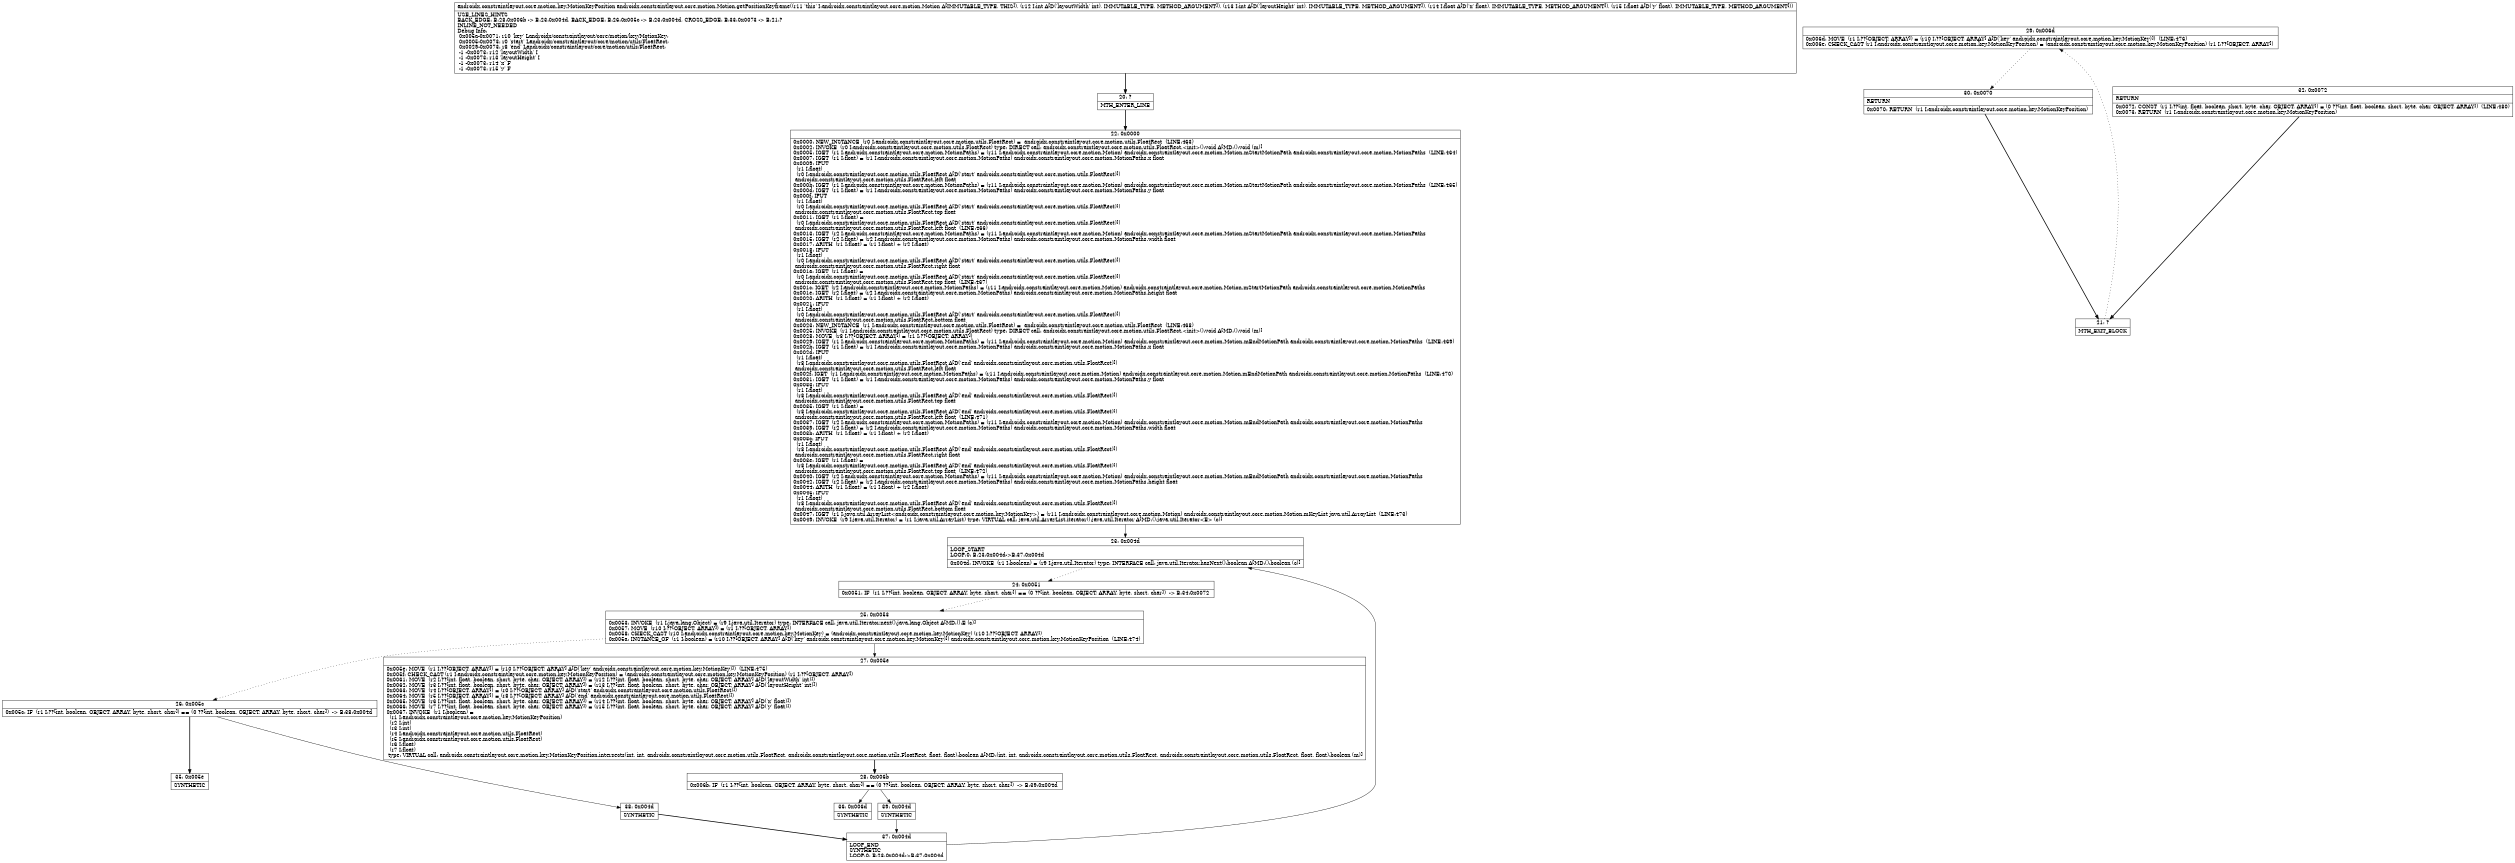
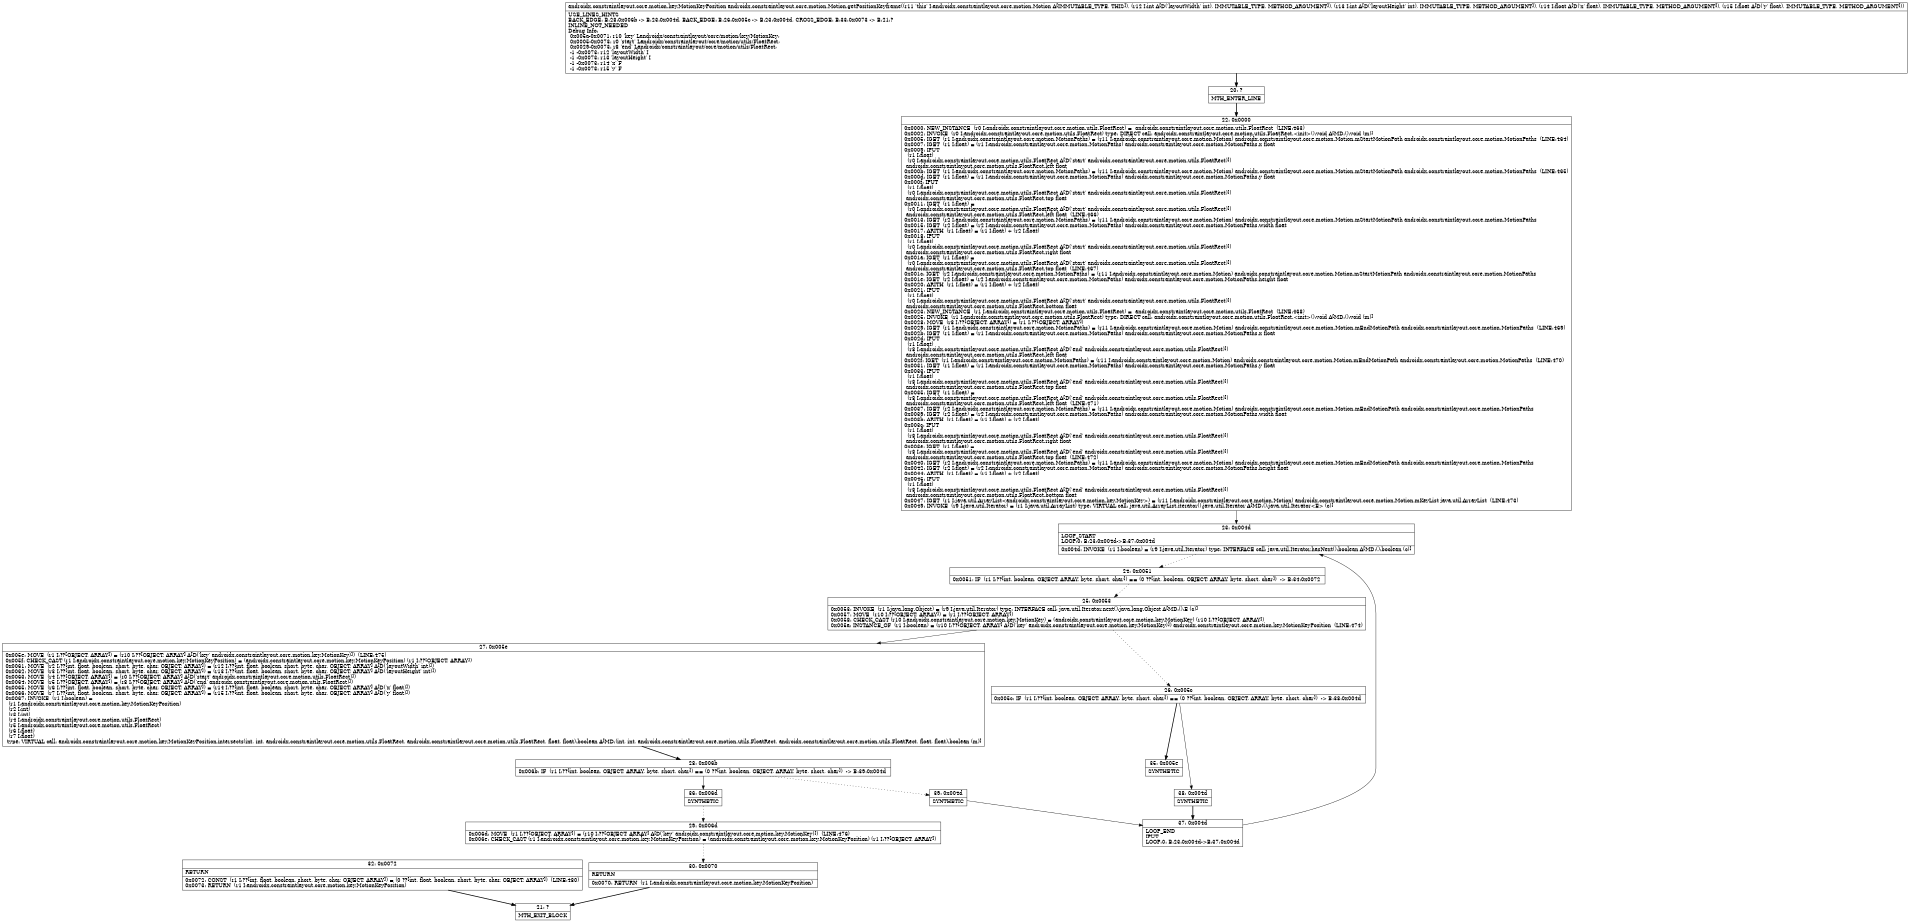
edge "21: ?" -> "29: 0x006d": now "36: 0x006d" -> "29: 0x006d"
edge "28: 0x006b" -> "39: 0x004d": style solid -> dotted
node "37: 0x004d": text "SYNTHETIC" -> "IPUT"
